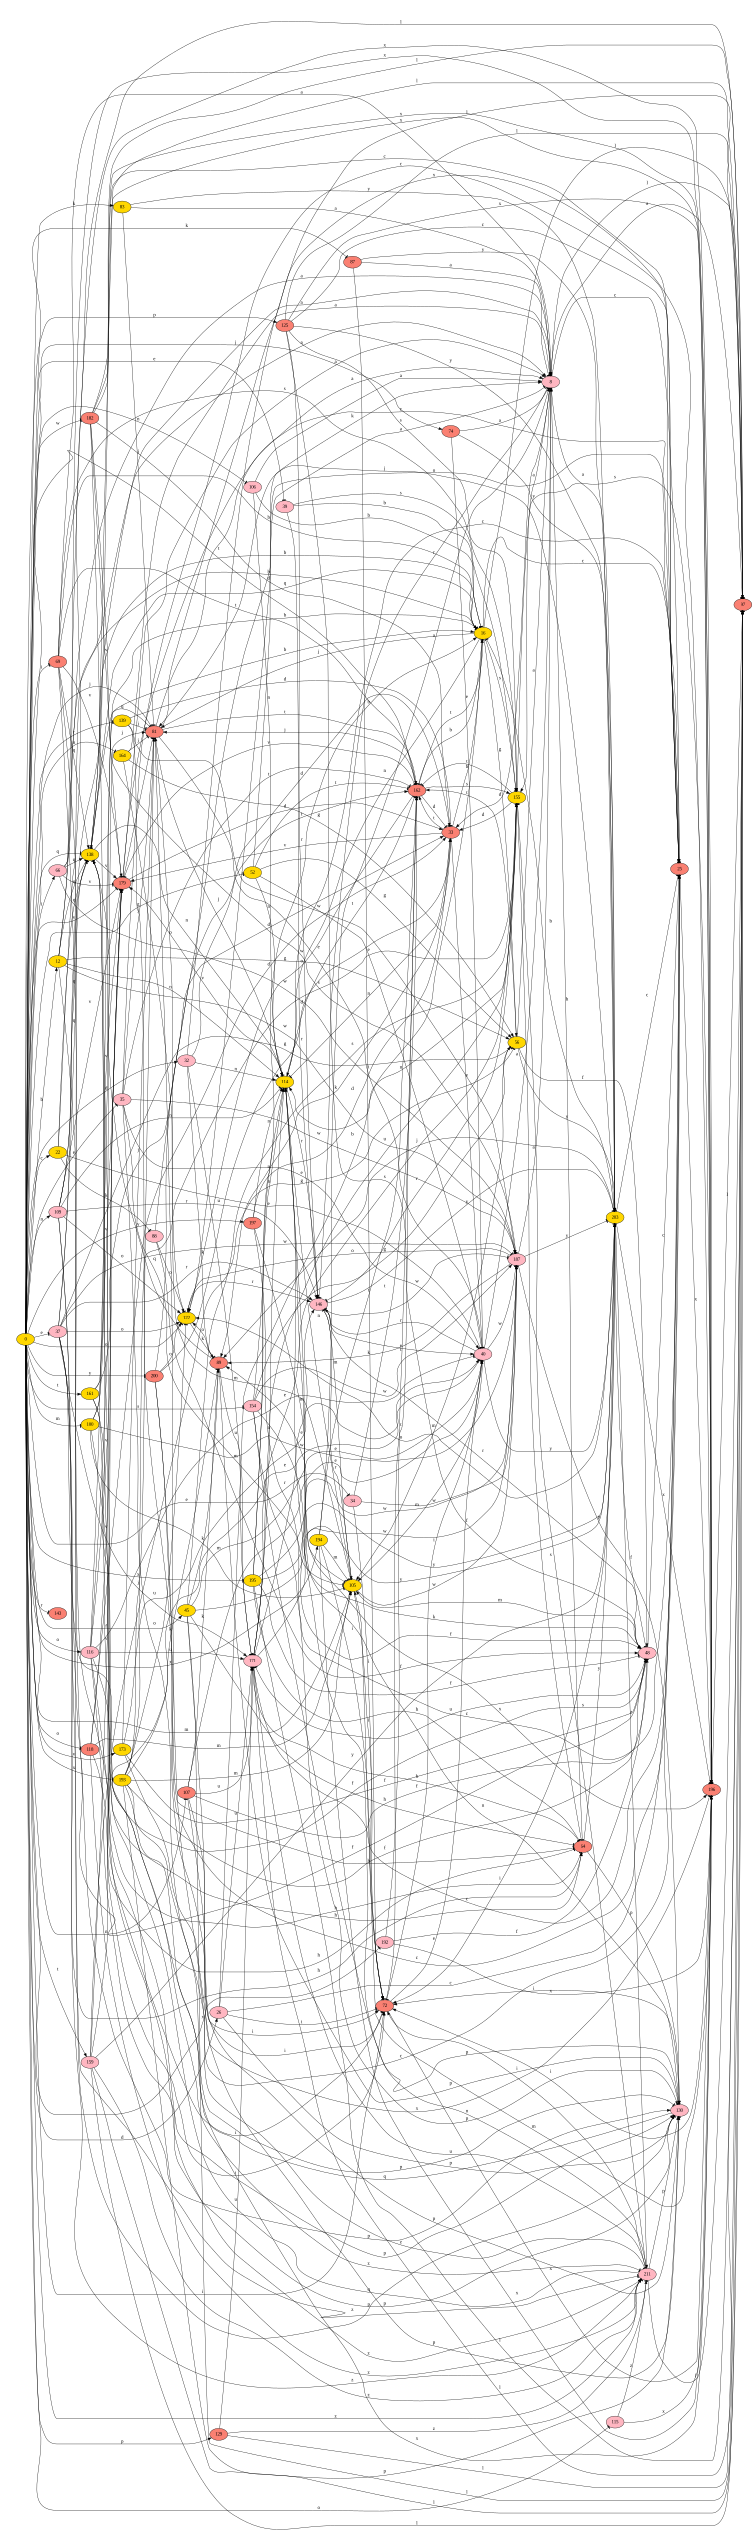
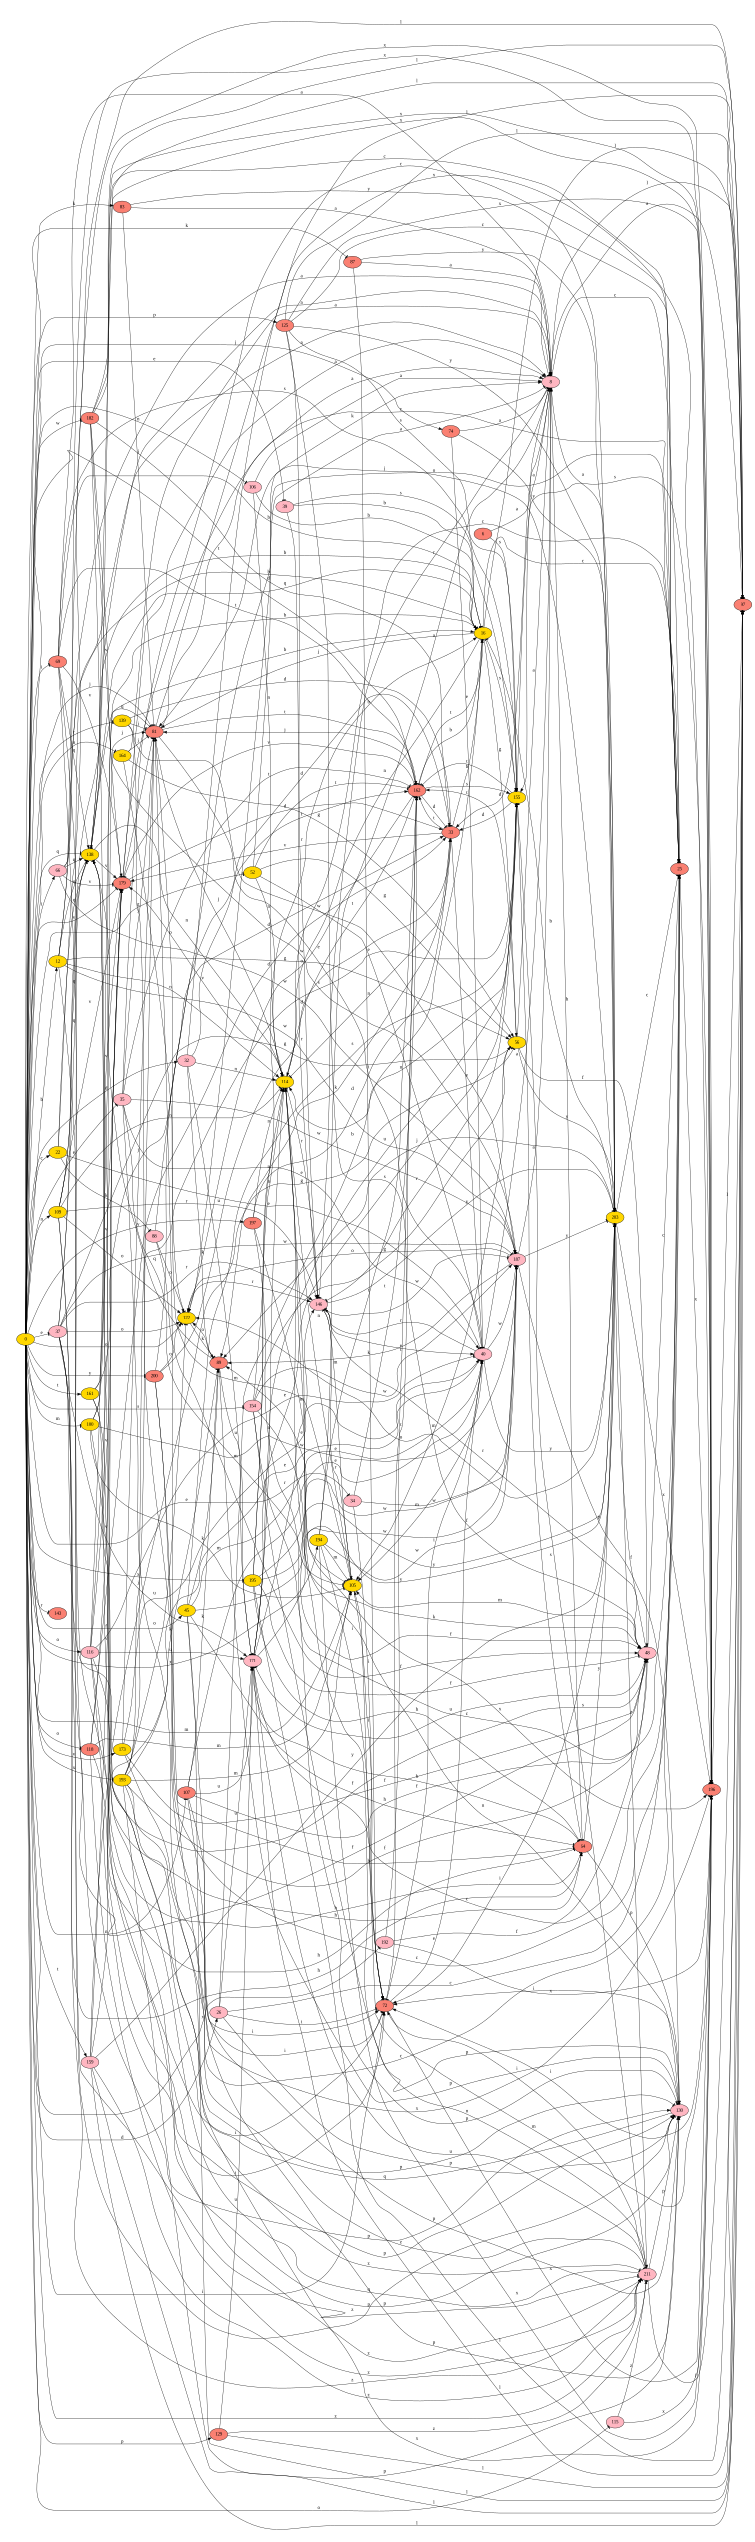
node "83": fillcolor gold -> salmon
node "6": added
node "109": fillcolor lightpink -> gold
edge "105" -> "187": now "194" -> "187"
